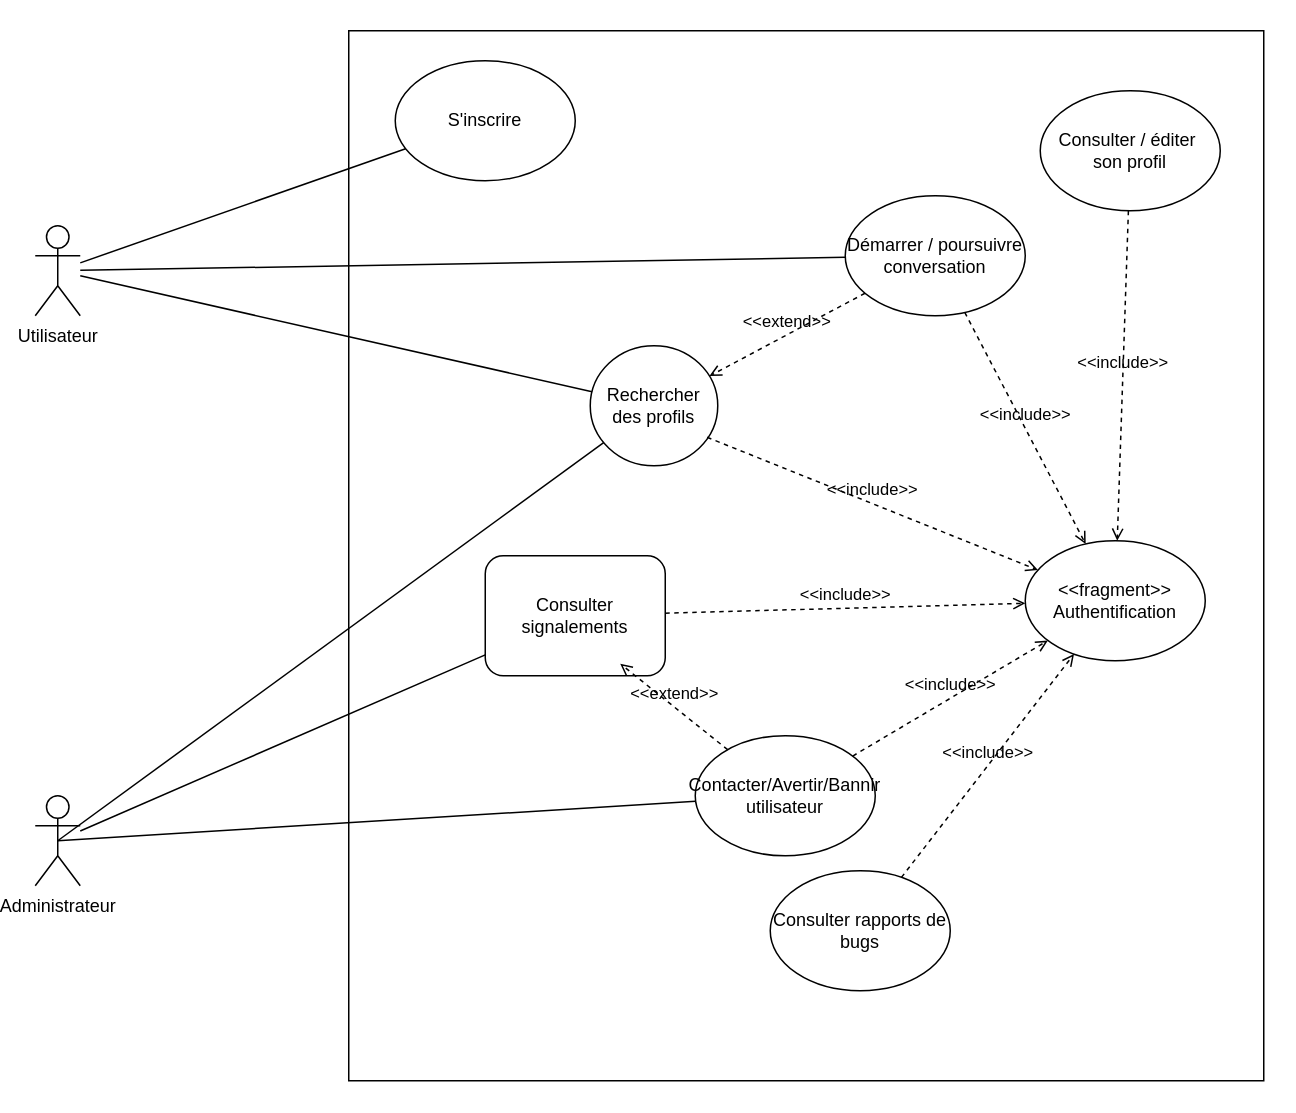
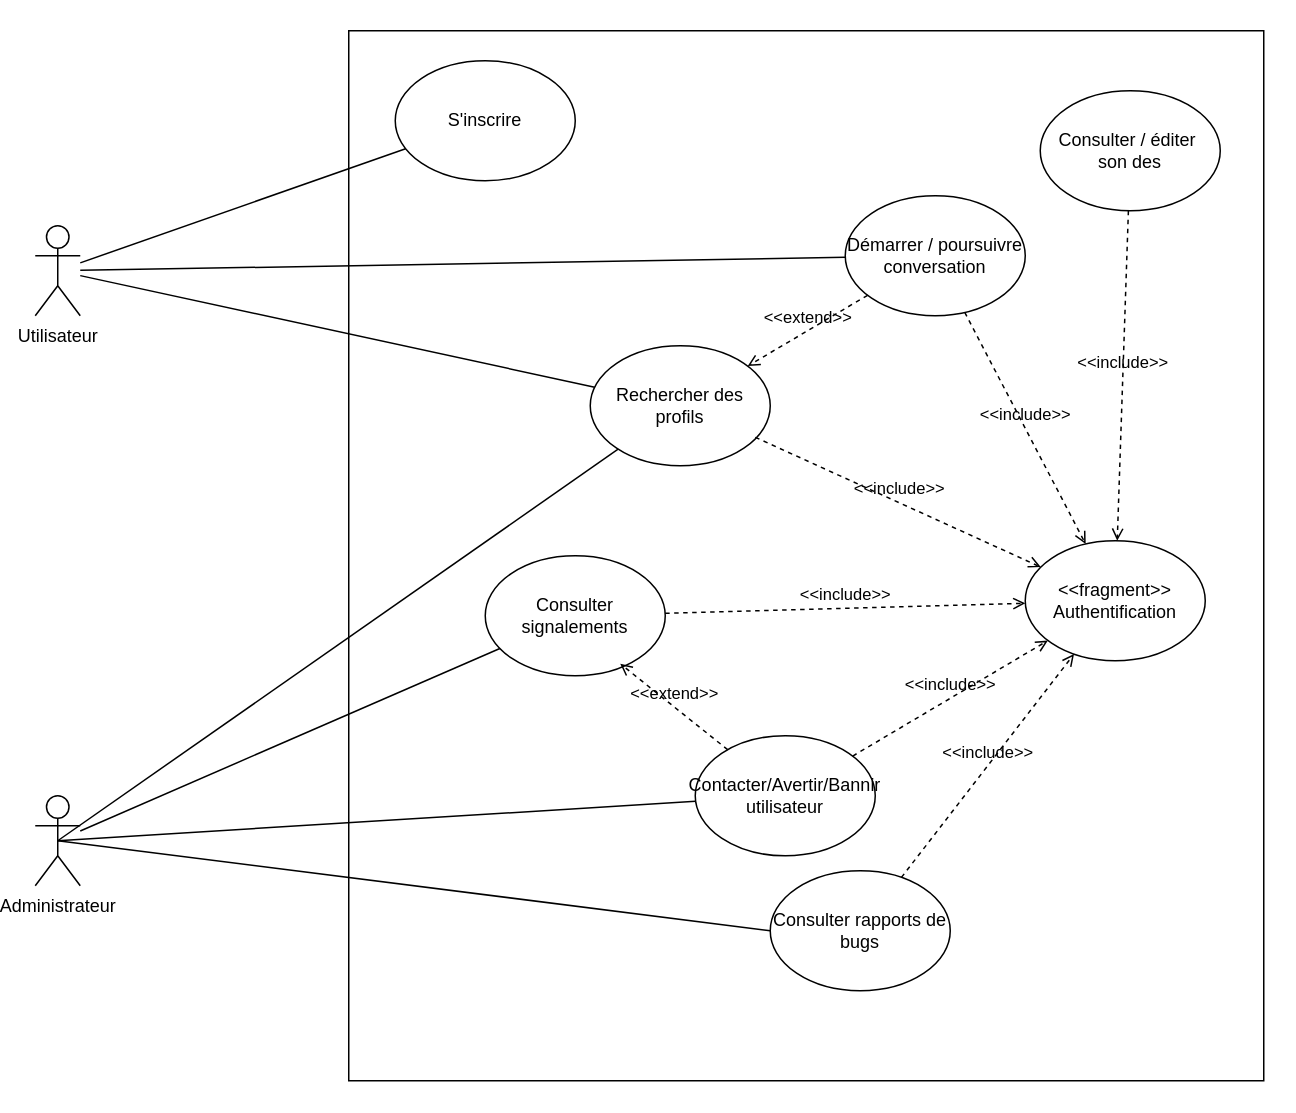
node "Consulter / éditer son profil": label "Consulter / éditer son profil" -> "Consulter / éditer son des"
node "Rechercher des profils": size 128x120 -> 180x120
node "Consulter signalements": shape rounded rectangle -> ellipse
edge "Administrateur" -- "Consulter rapports de bugs": added
